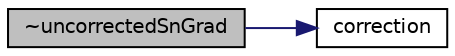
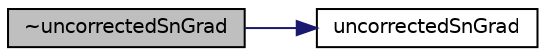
node "correction": label "correction" -> "uncorrectedSnGrad"
